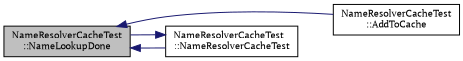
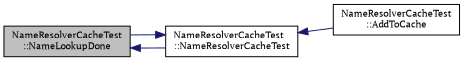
edge "NameResolverCacheTest ::AddToCache" -> "NameResolverCacheTest ::NameLookupDone": now "NameResolverCacheTest ::AddToCache" -> "NameResolverCacheTest ::NameResolverCacheTest"
